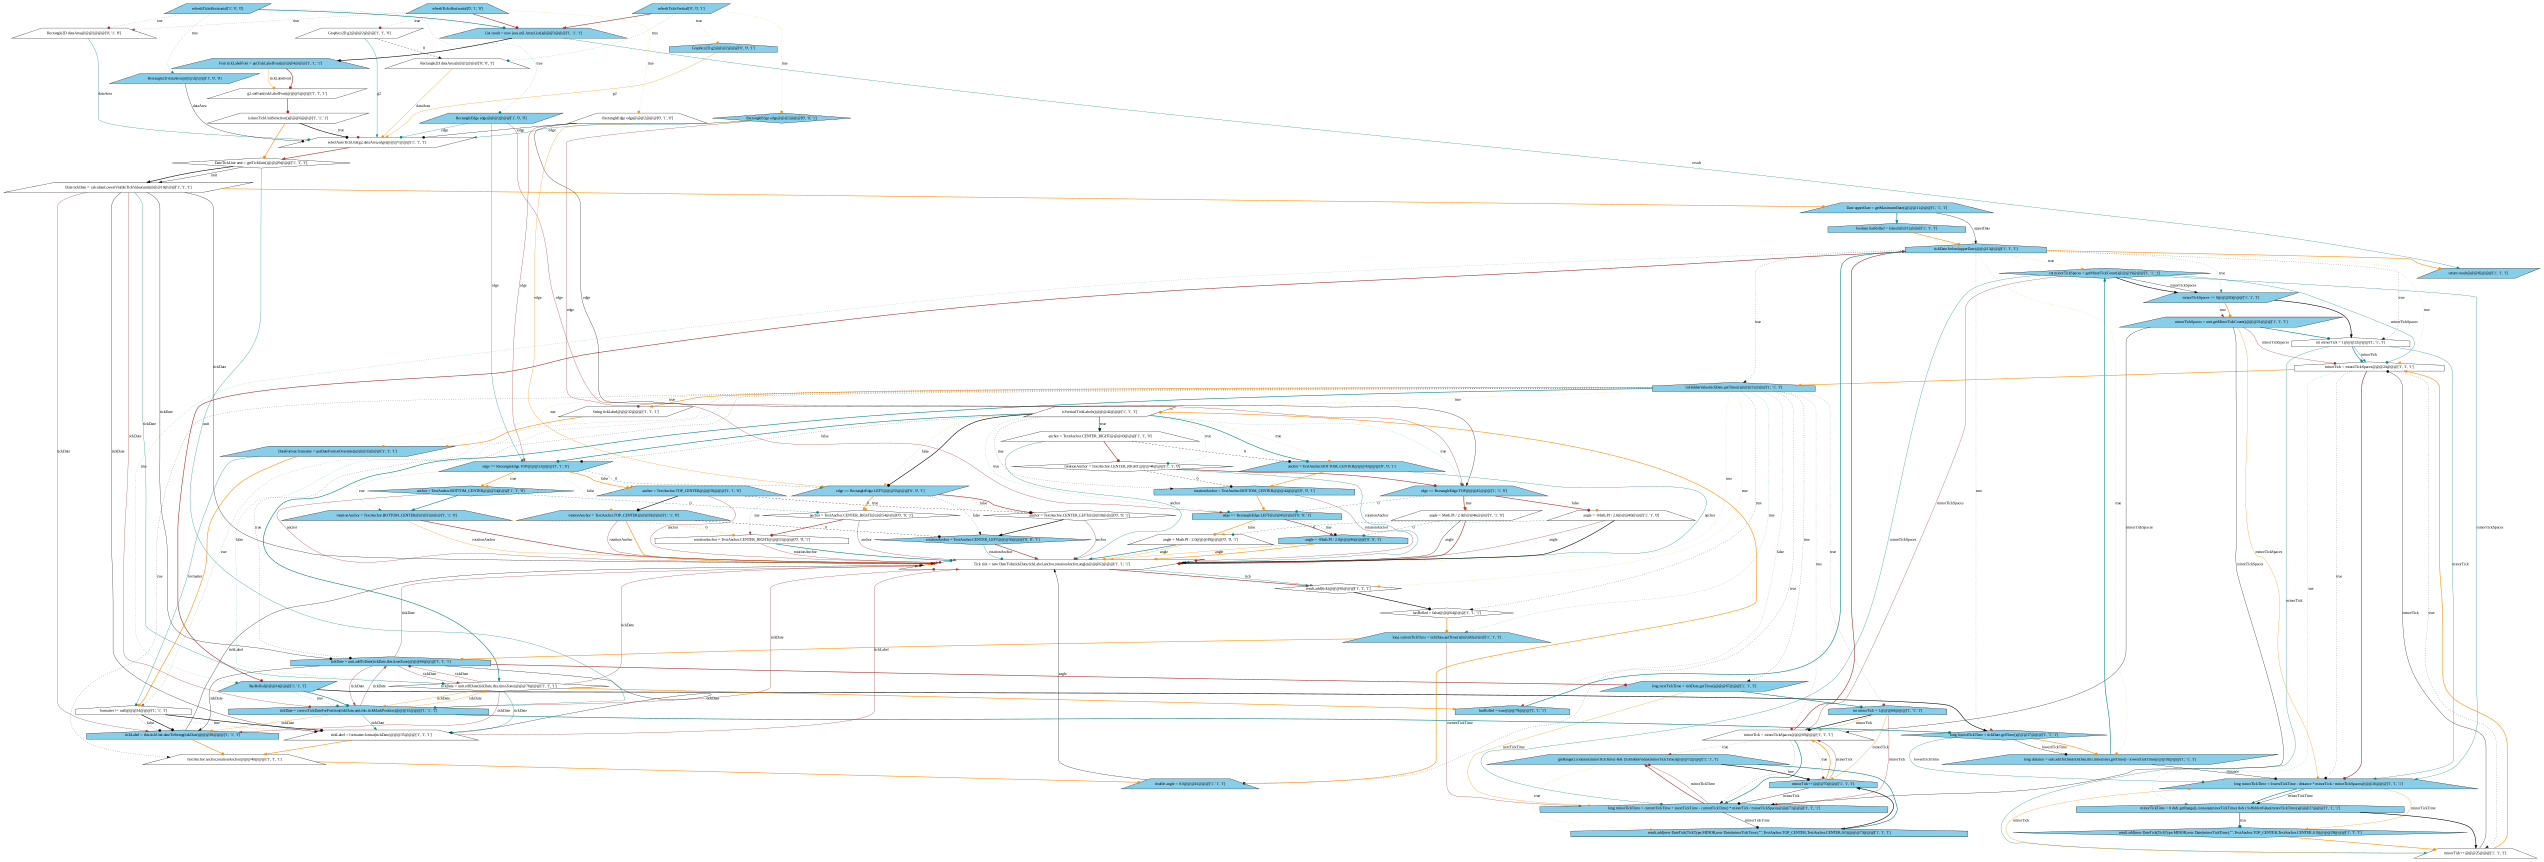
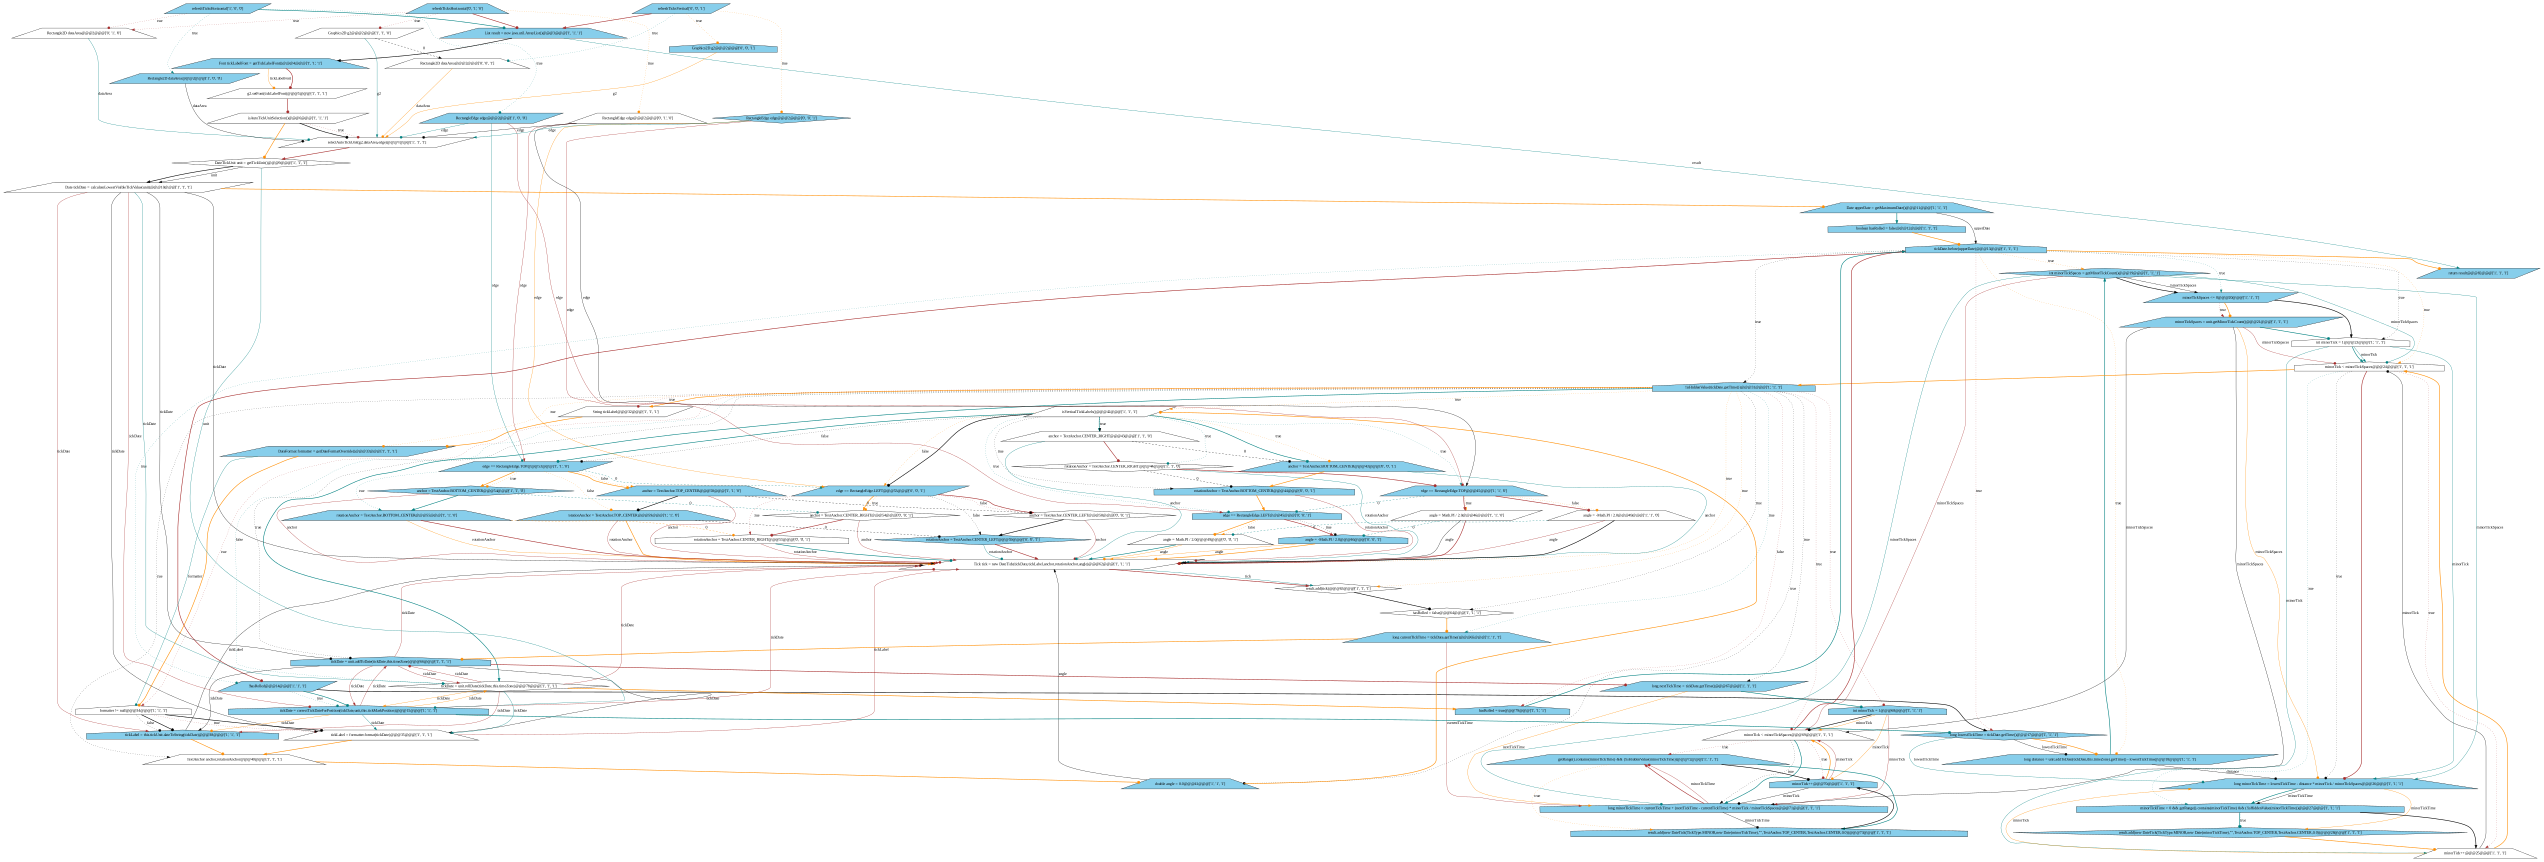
edge "minorTick < minorTickSpaces@@@24@@@['1', '1', '1']" -> "minorTick++@@@25@@@['1', '1', '1']": color black -> brown
